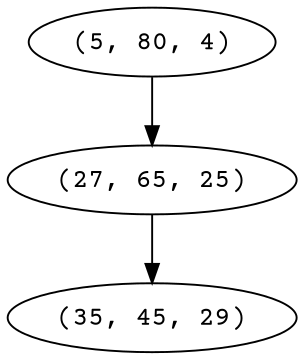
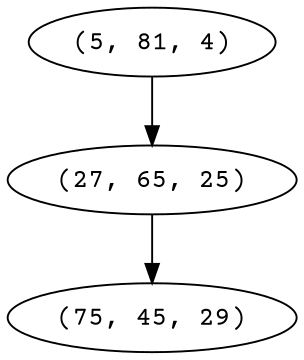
node "(5, 80, 4)": label "(5, 80, 4)" -> "(5, 81, 4)"
node "(35, 45, 29)": label "(35, 45, 29)" -> "(75, 45, 29)"
